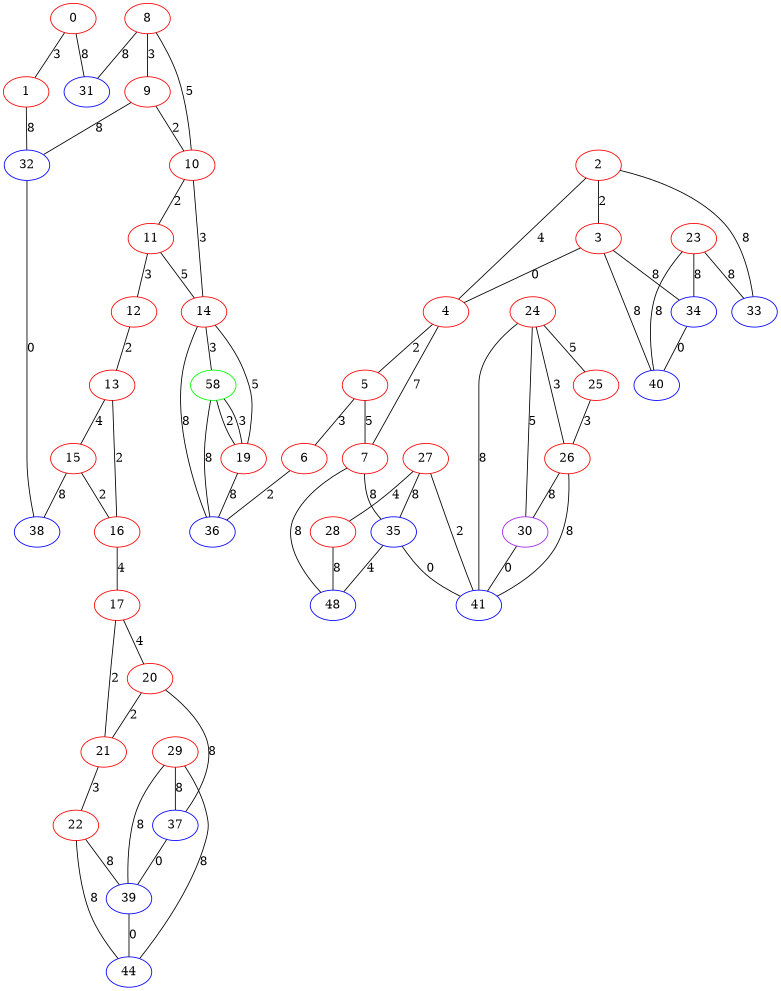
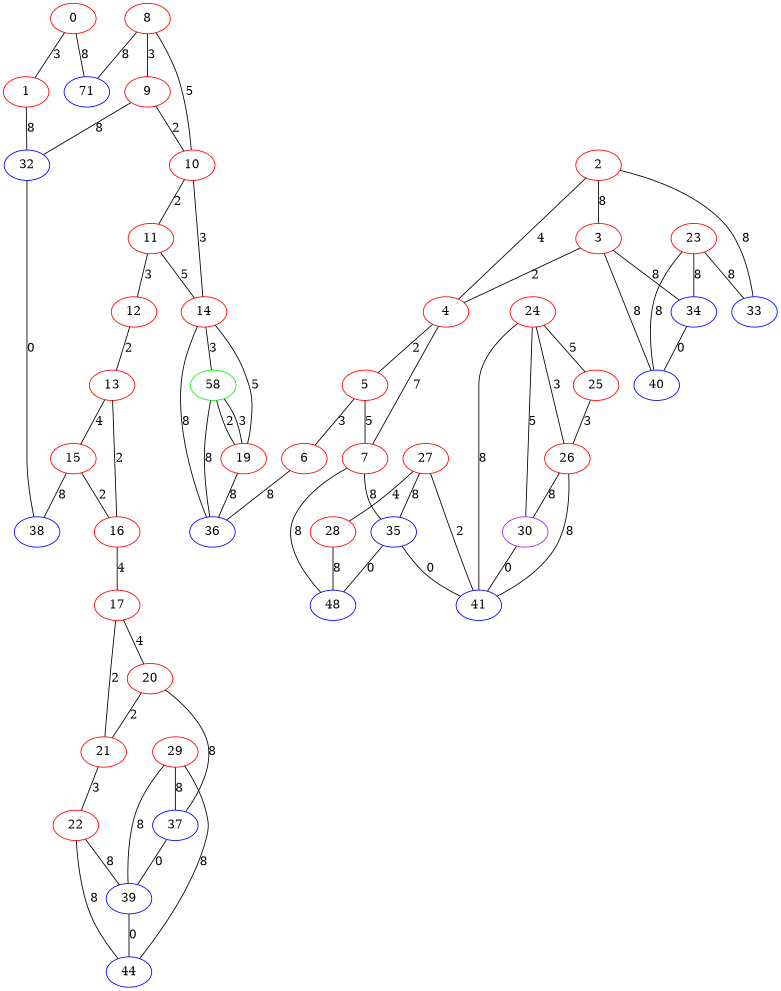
node "31": label "31" -> "71"
edge "2" -- "3": label "2" -> "8"
edge "3" -- "4": label "0" -> "2"
edge "6" -- "36": label "2" -> "8"
edge "35" -- "48": label "4" -> "0"
